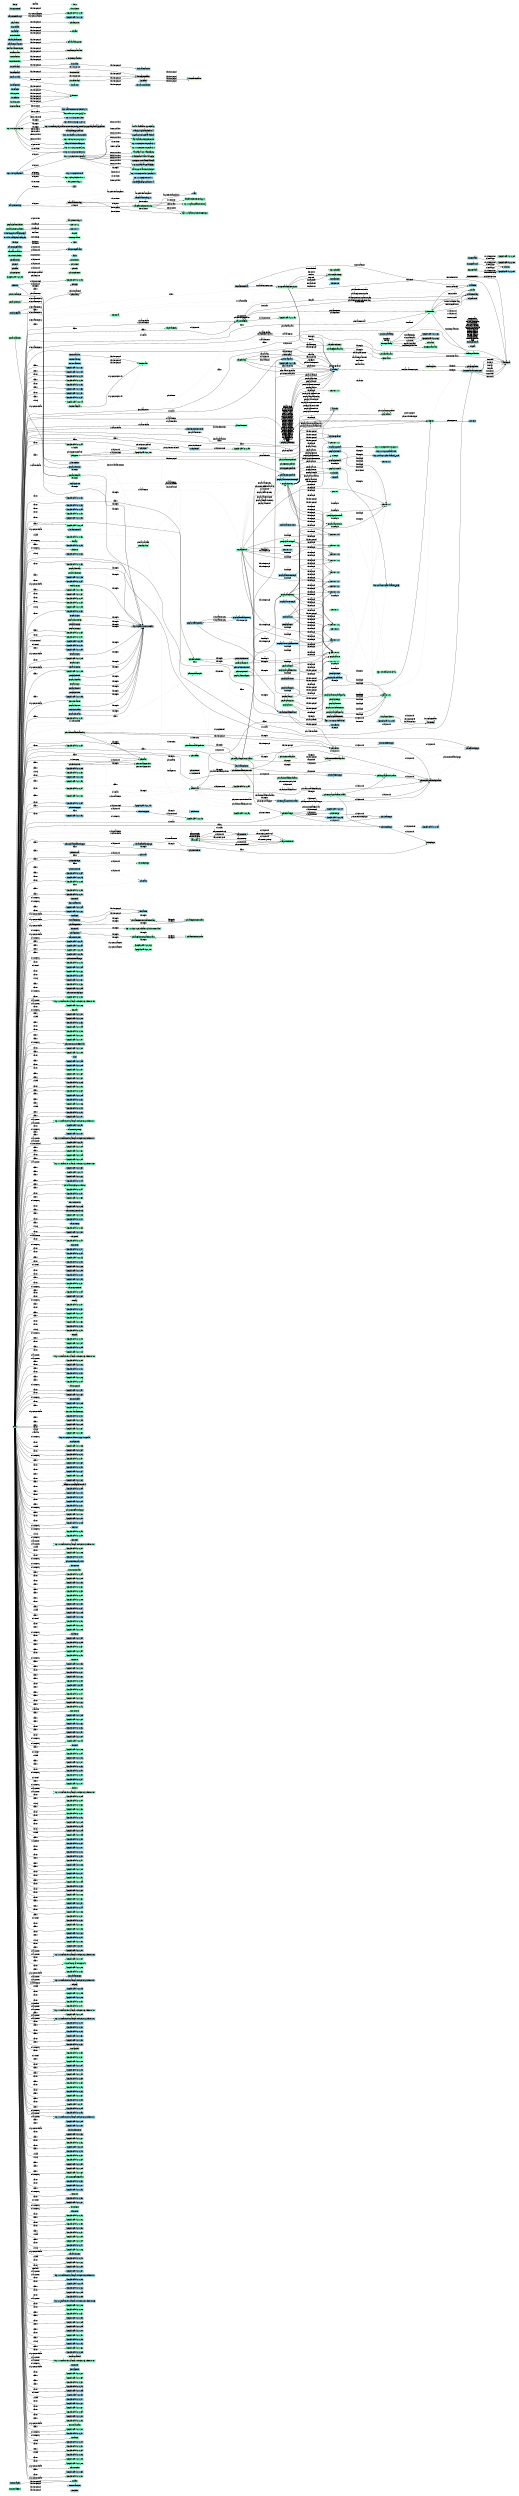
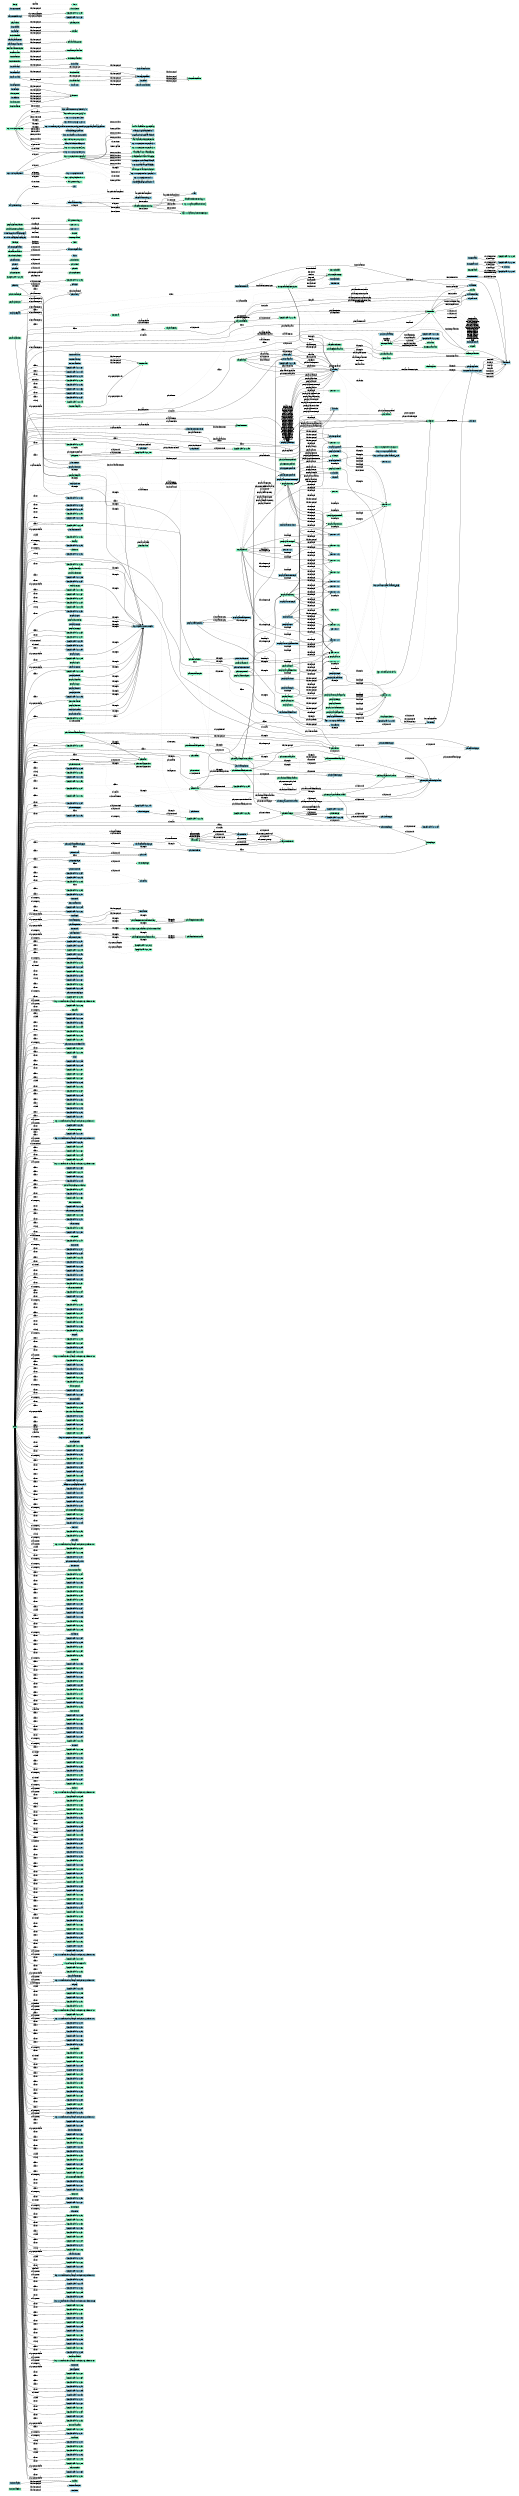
edge "NULL" -> "458e85bf:18bf9747672:-7f2e": label "rdf:first" -> "minute:first"
edge "geosparql:hasMetricLength" -> "spec11:B.1.2.2": removed, label "skos:example"
edge "NULL" -> "458e85bf:18bf9747672:-7ed6": style dotted -> bold
